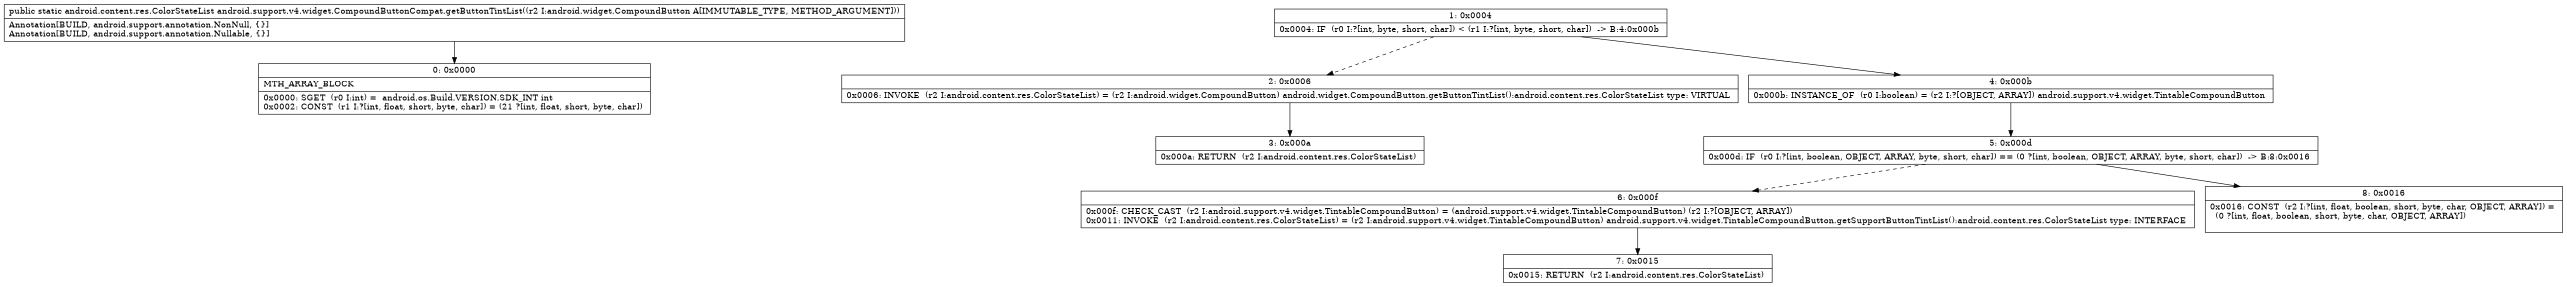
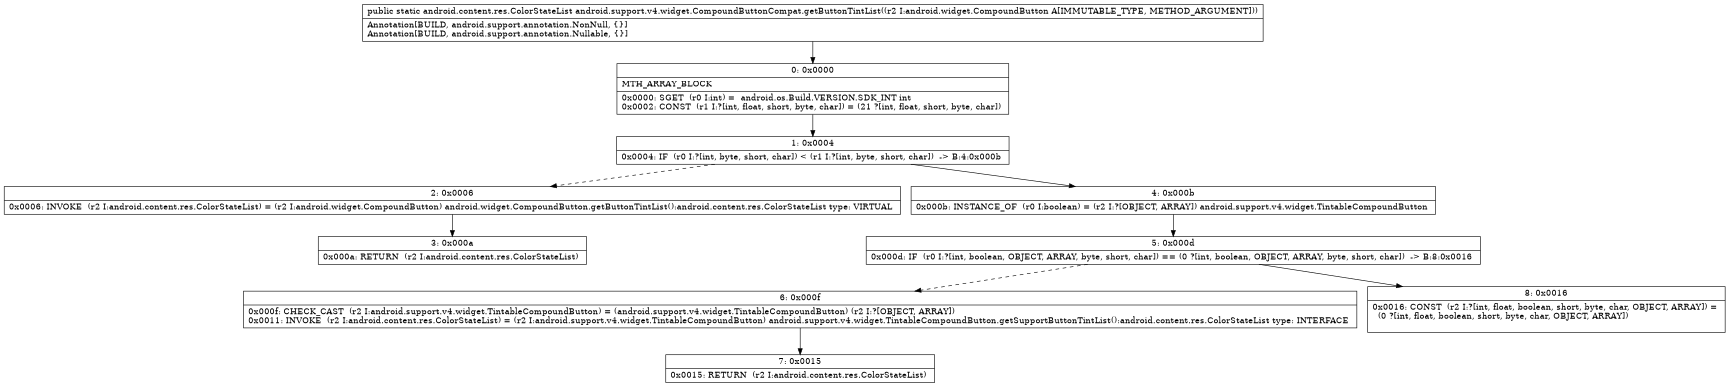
edge "0: 0x0000" -> "1: 0x0004": added
